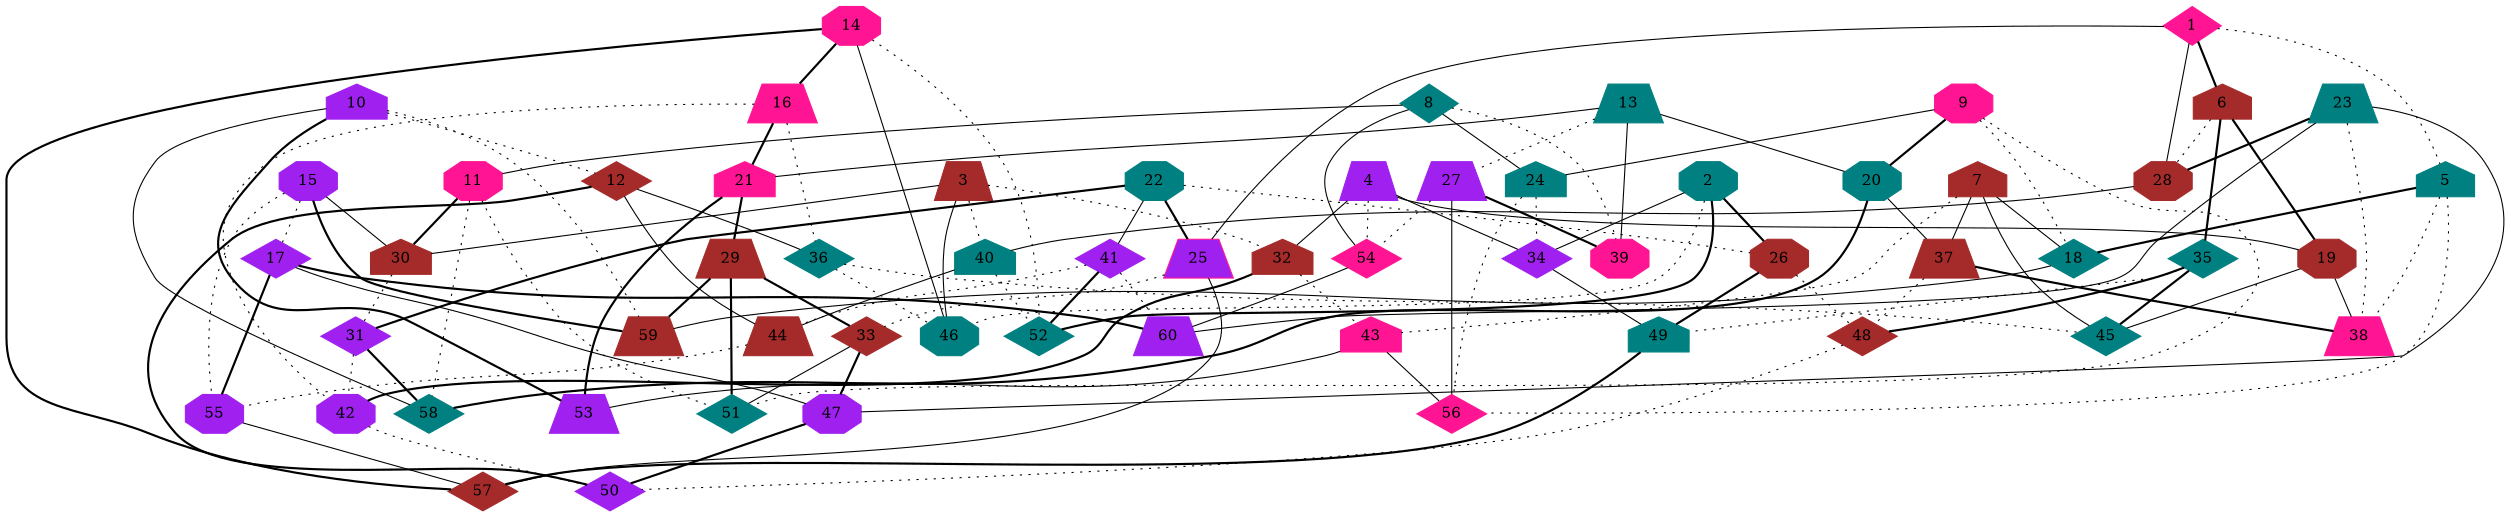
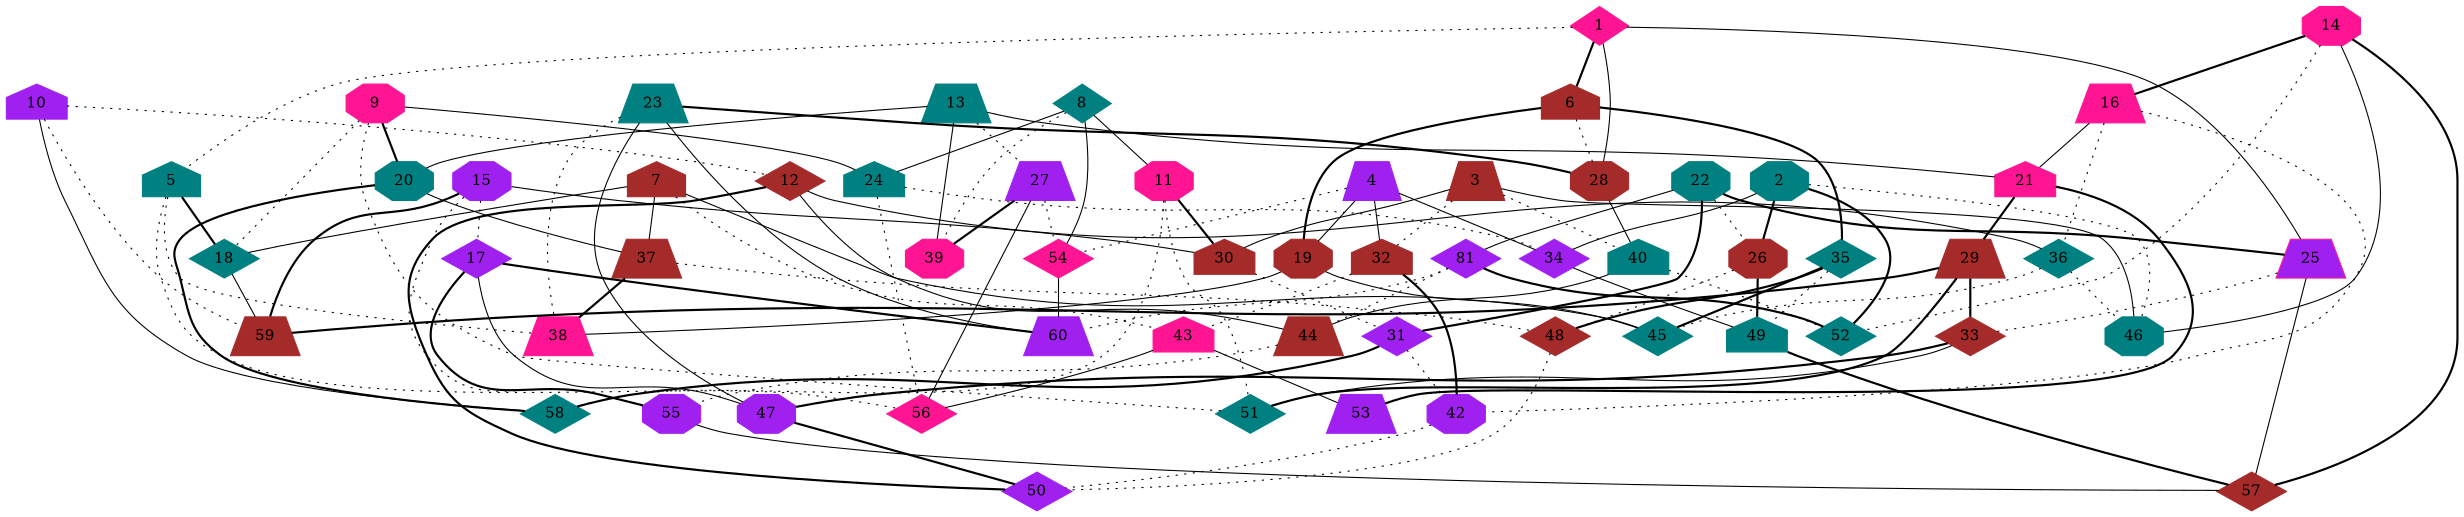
edge "16" -- "21": style bold -> solid
node "41": label "41" -> "81"
edge "10" -- "53": removed
